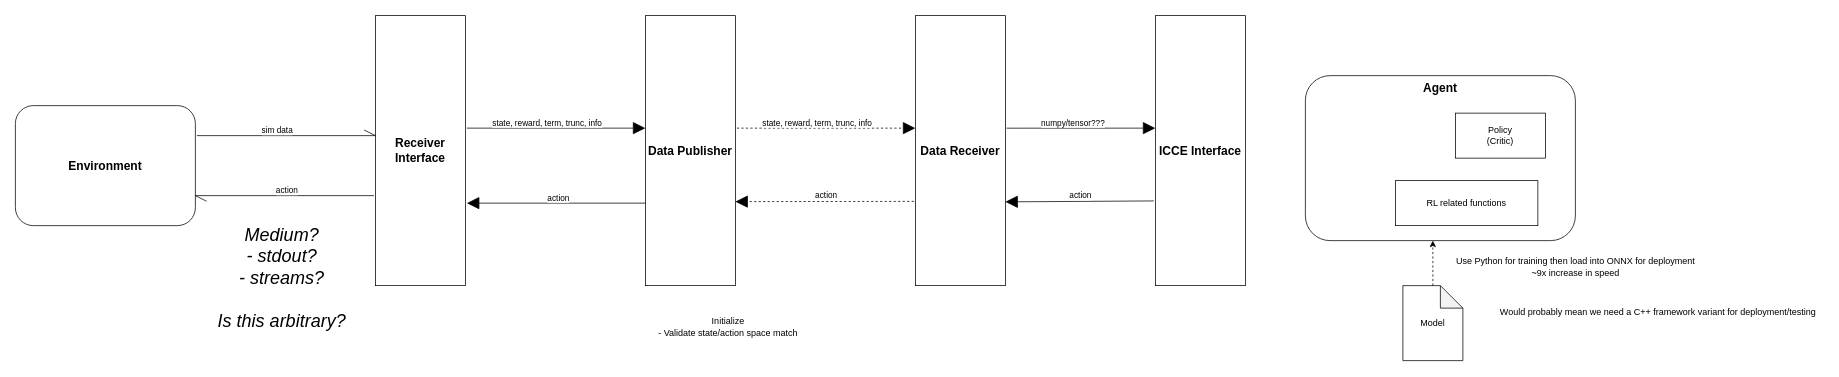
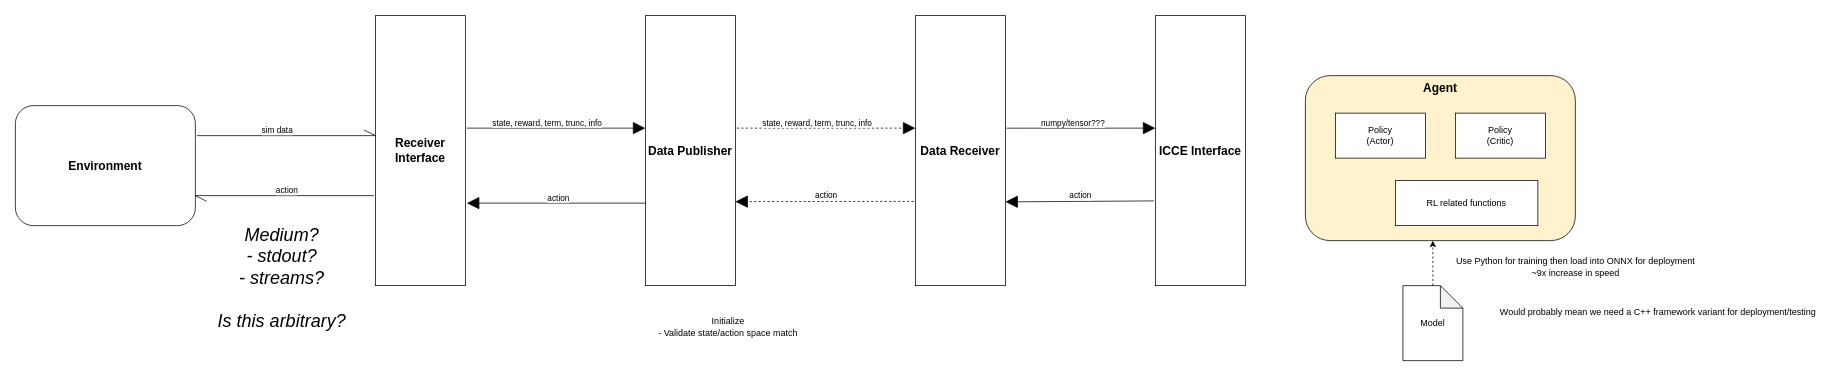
node "Policy (Actor)": added
node "Agent": fillcolor #ffffff -> #fff2cc
